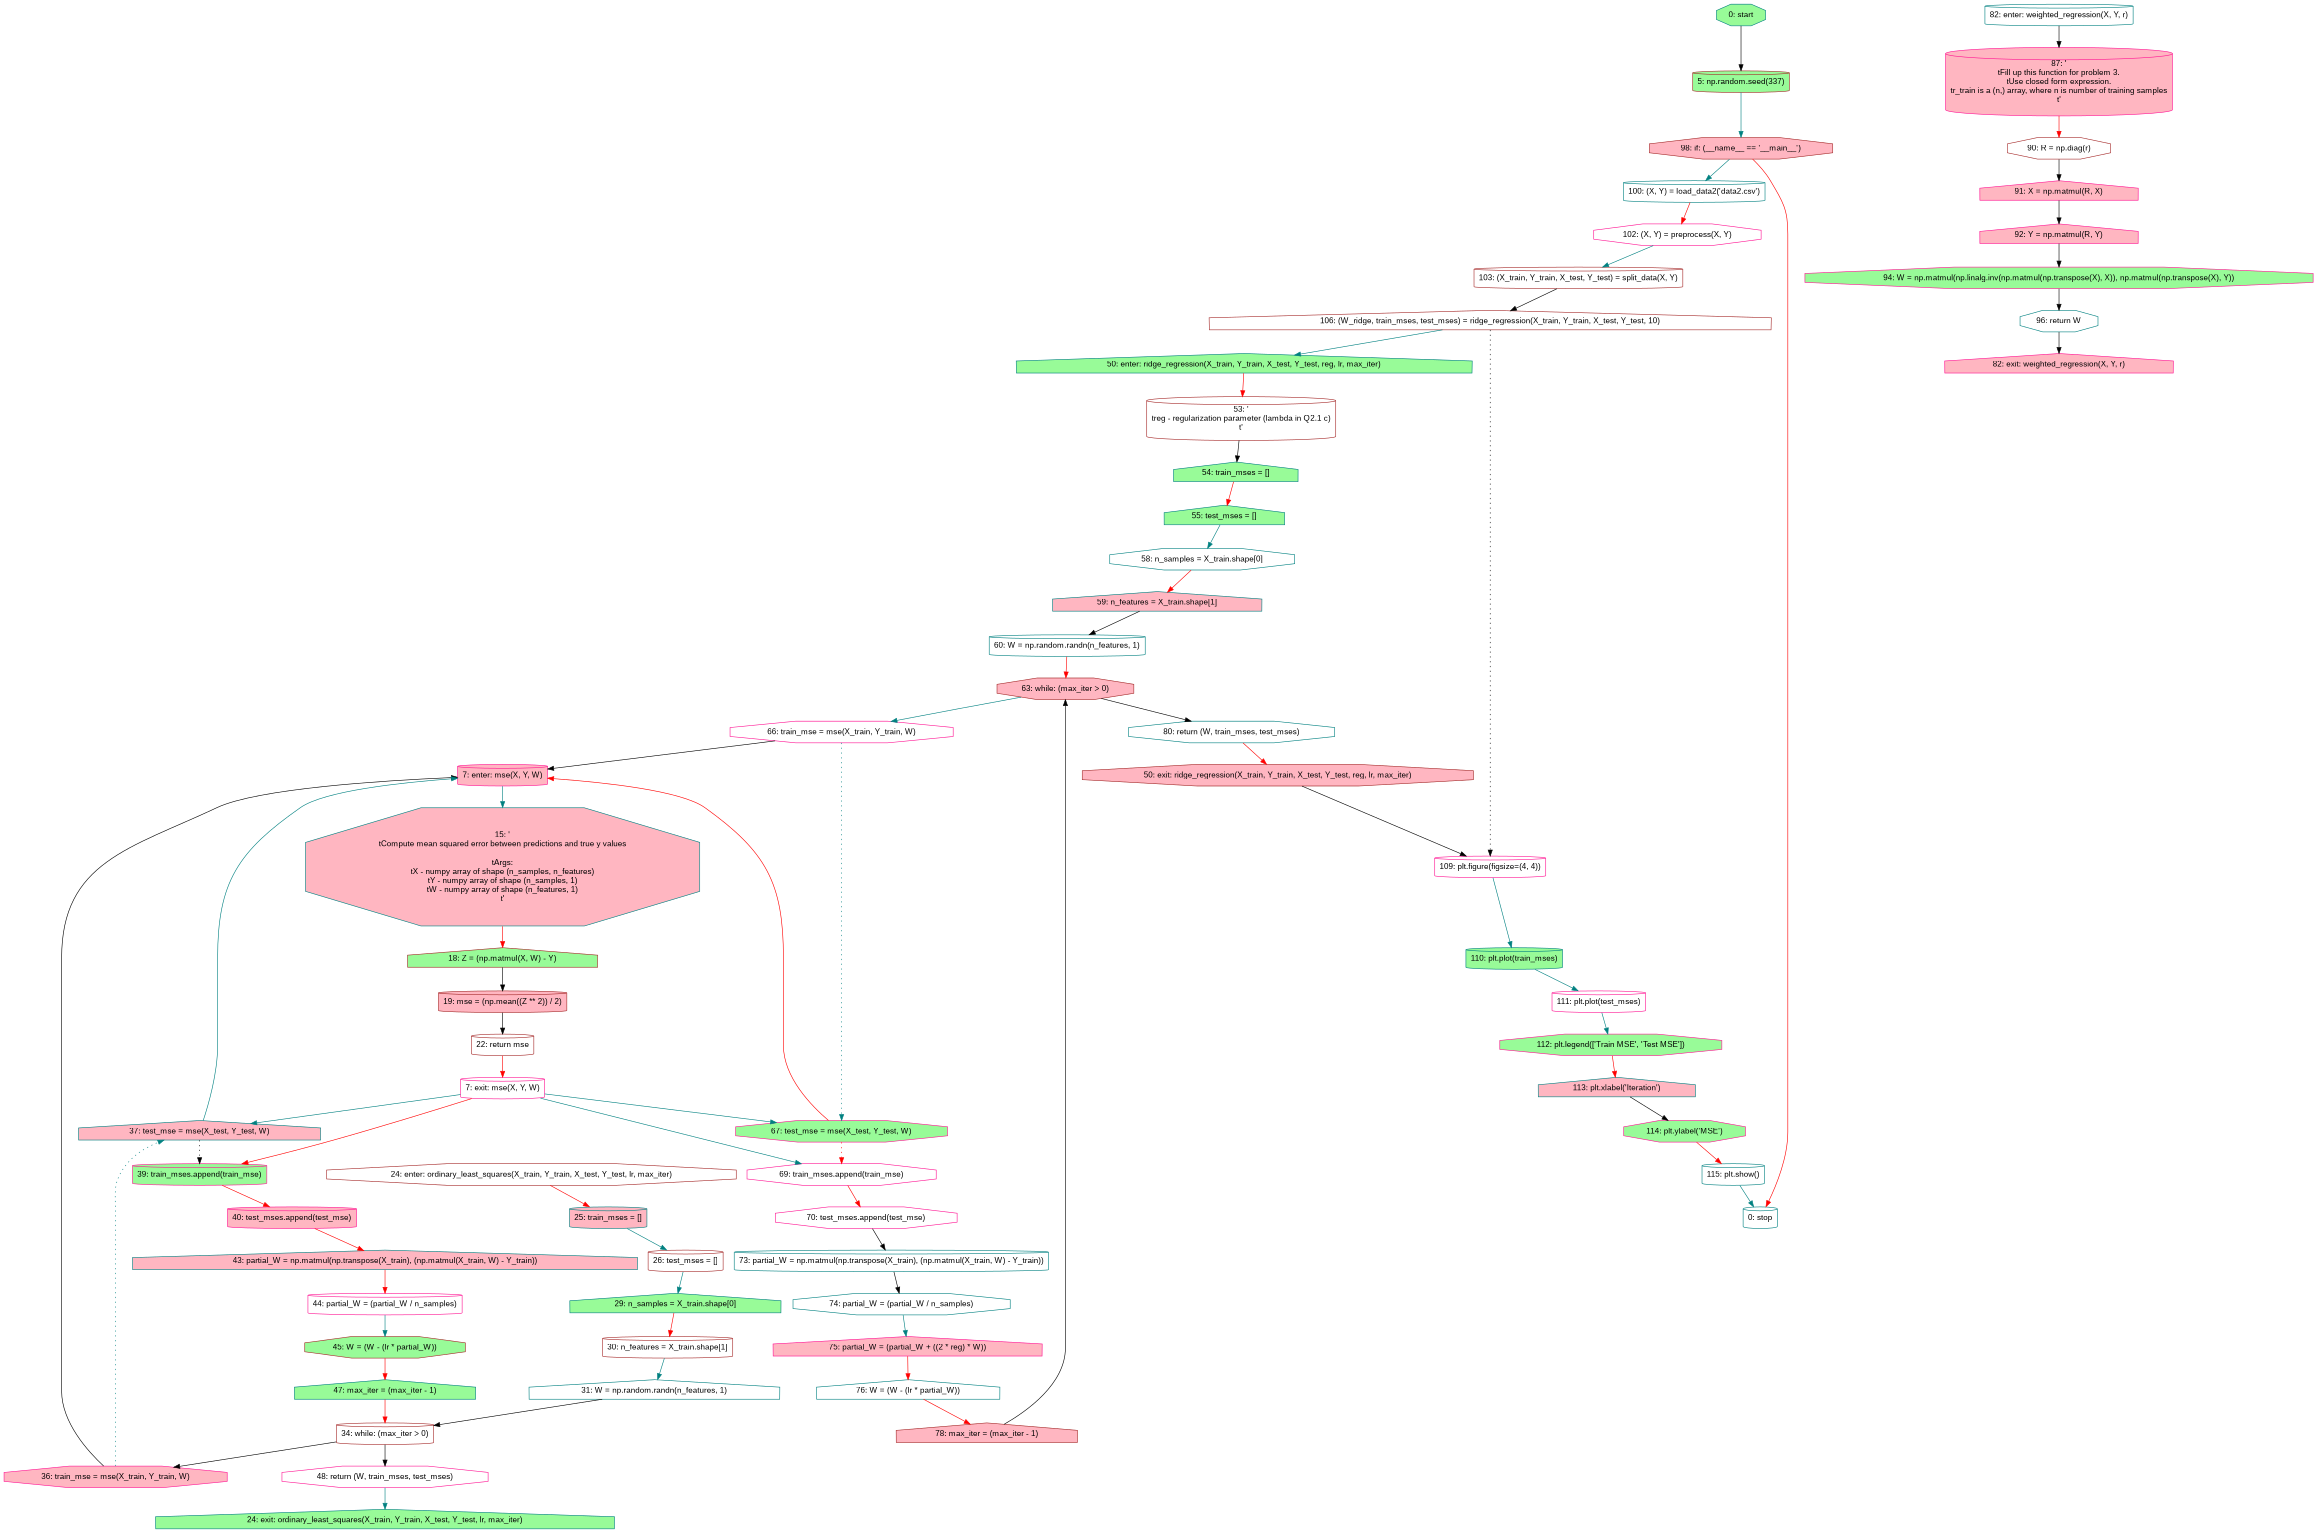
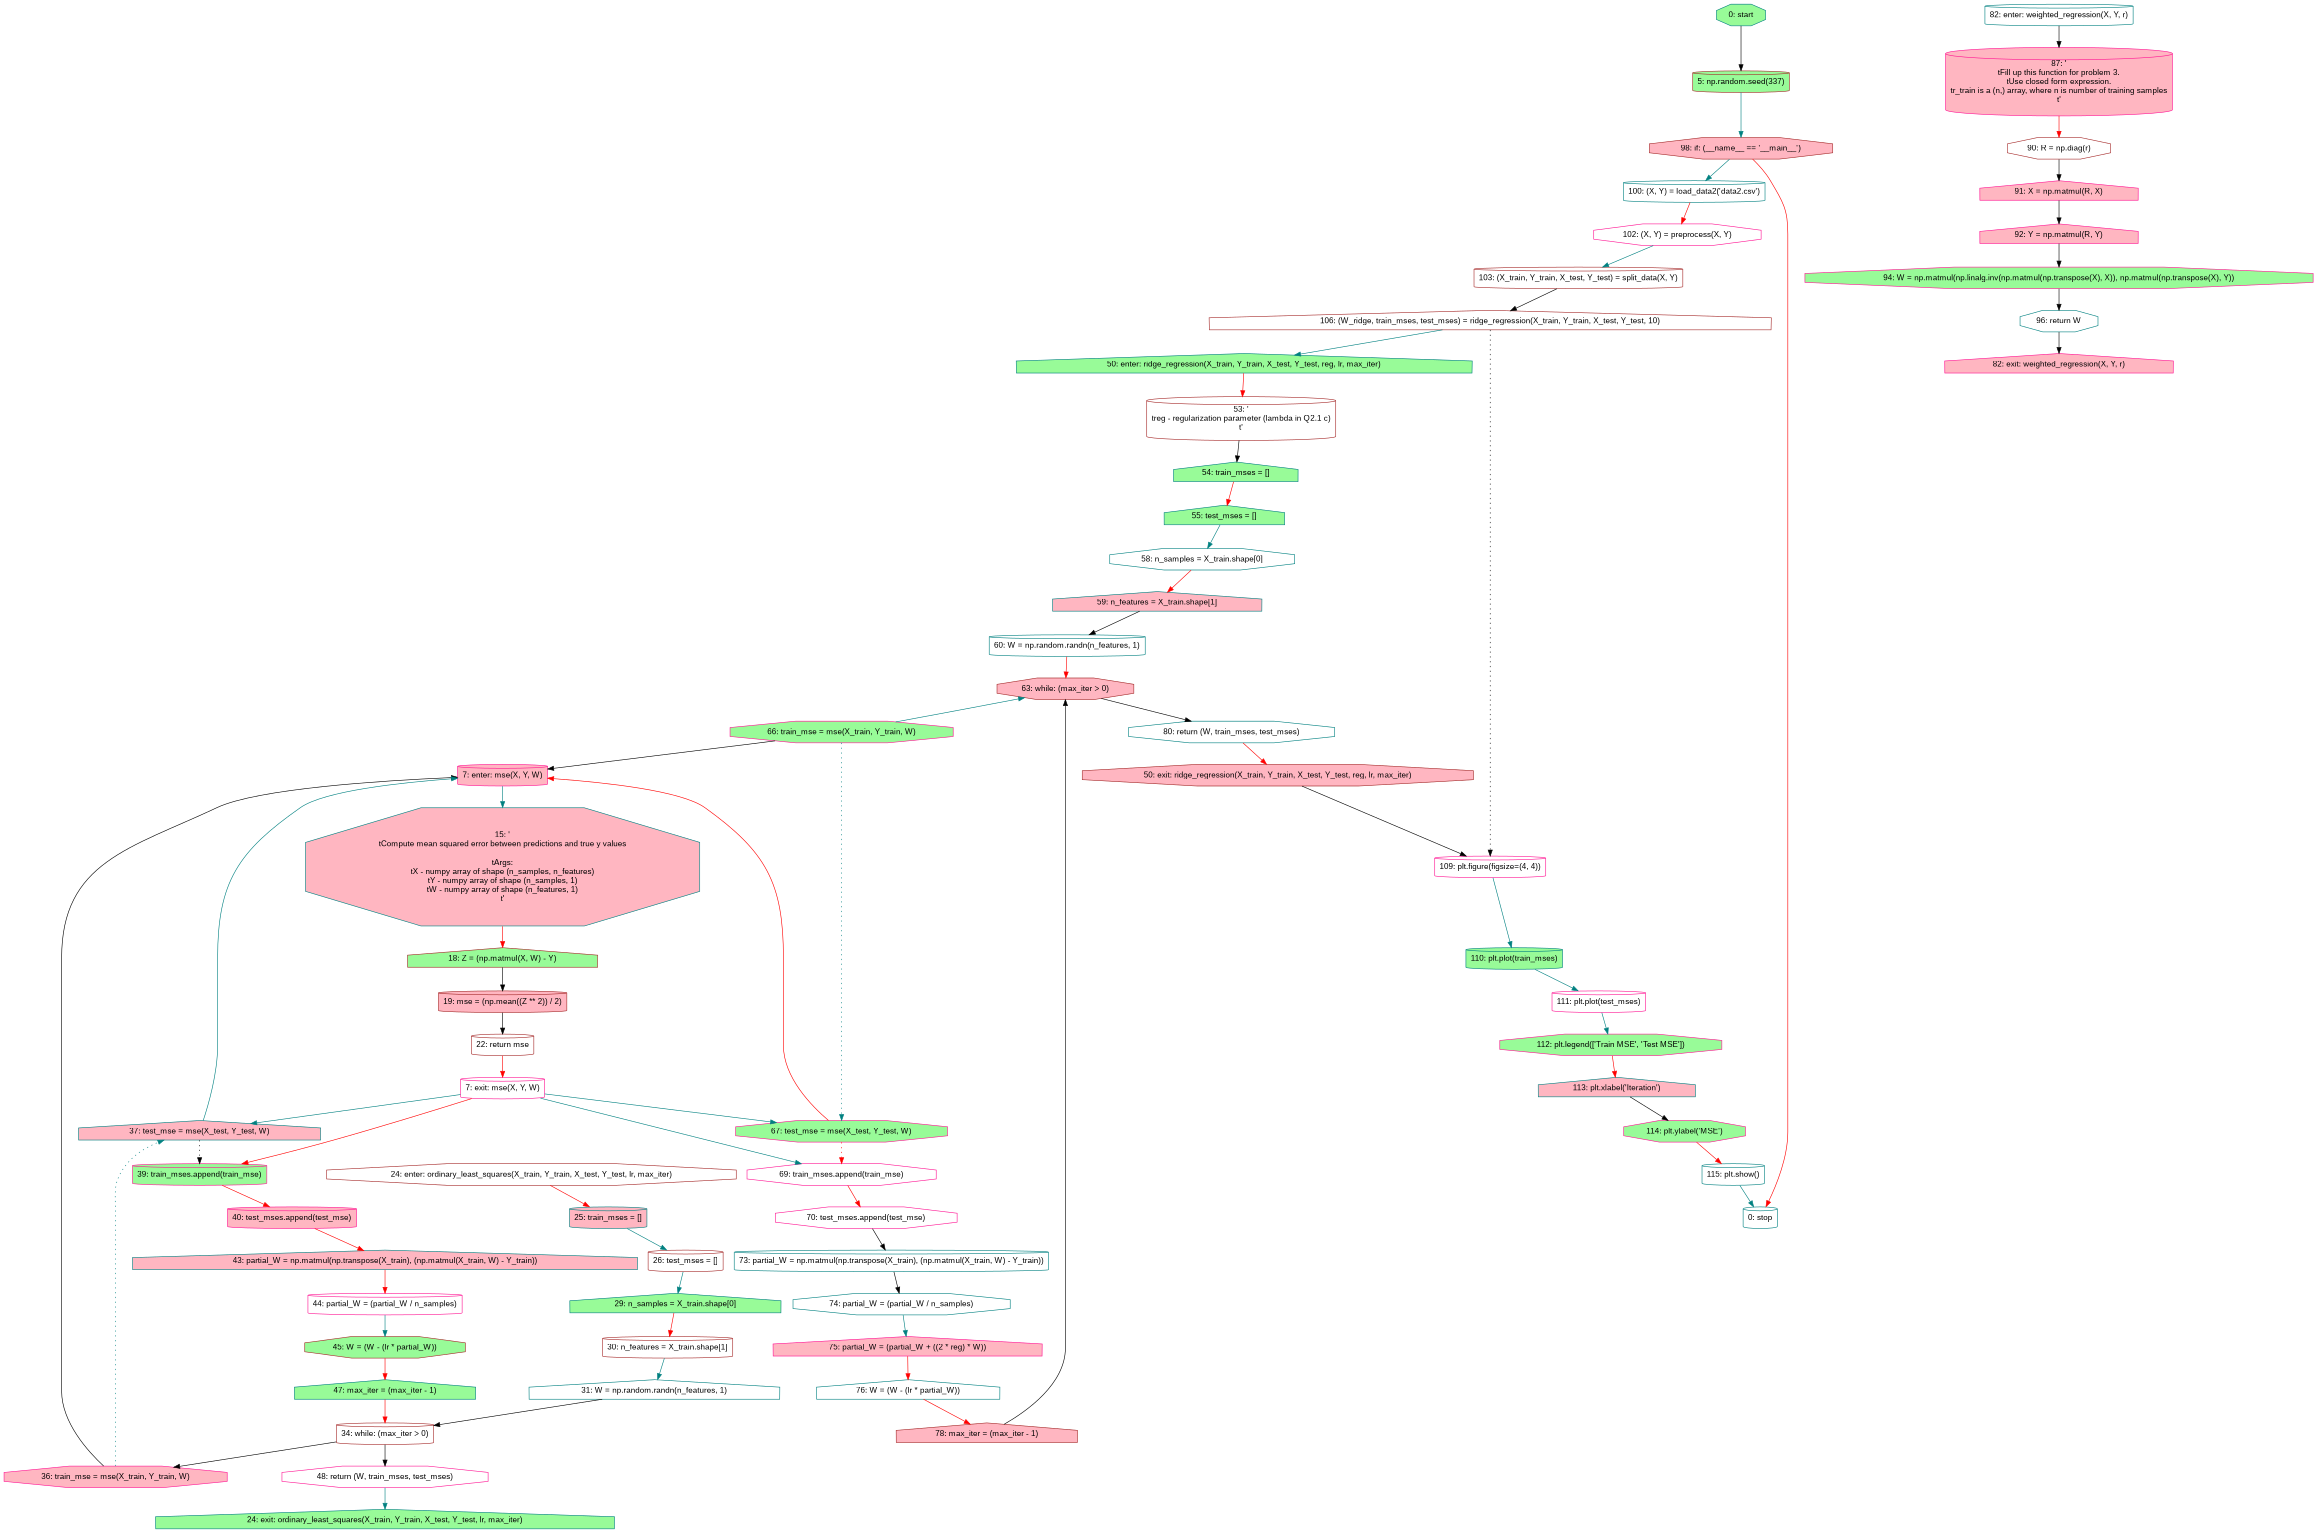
edge "63: while: (max_iter > 0)" -> "66: train_mse = mse(X_train, Y_train, W)": reversed
node "66: train_mse = mse(X_train, Y_train, W)": fillcolor white -> palegreen
